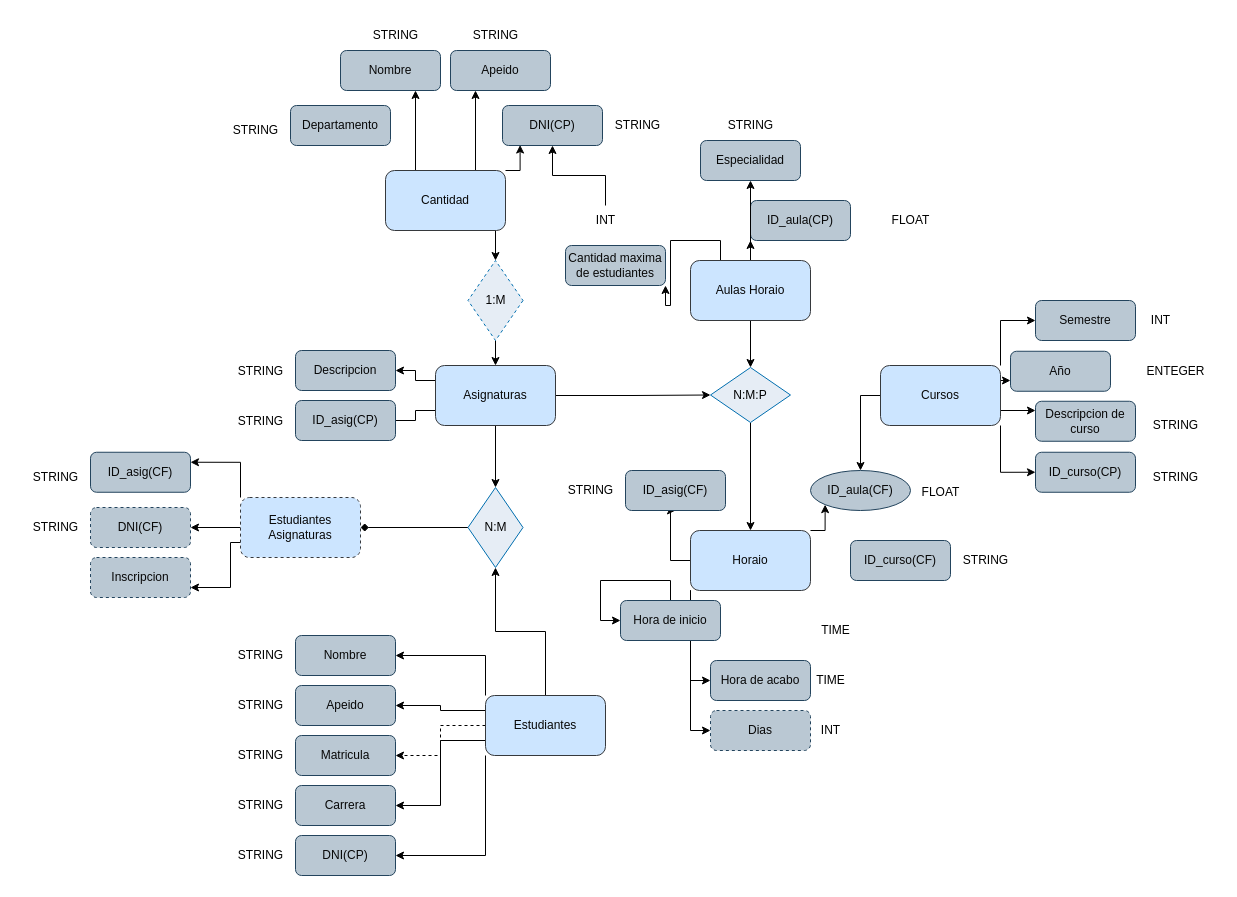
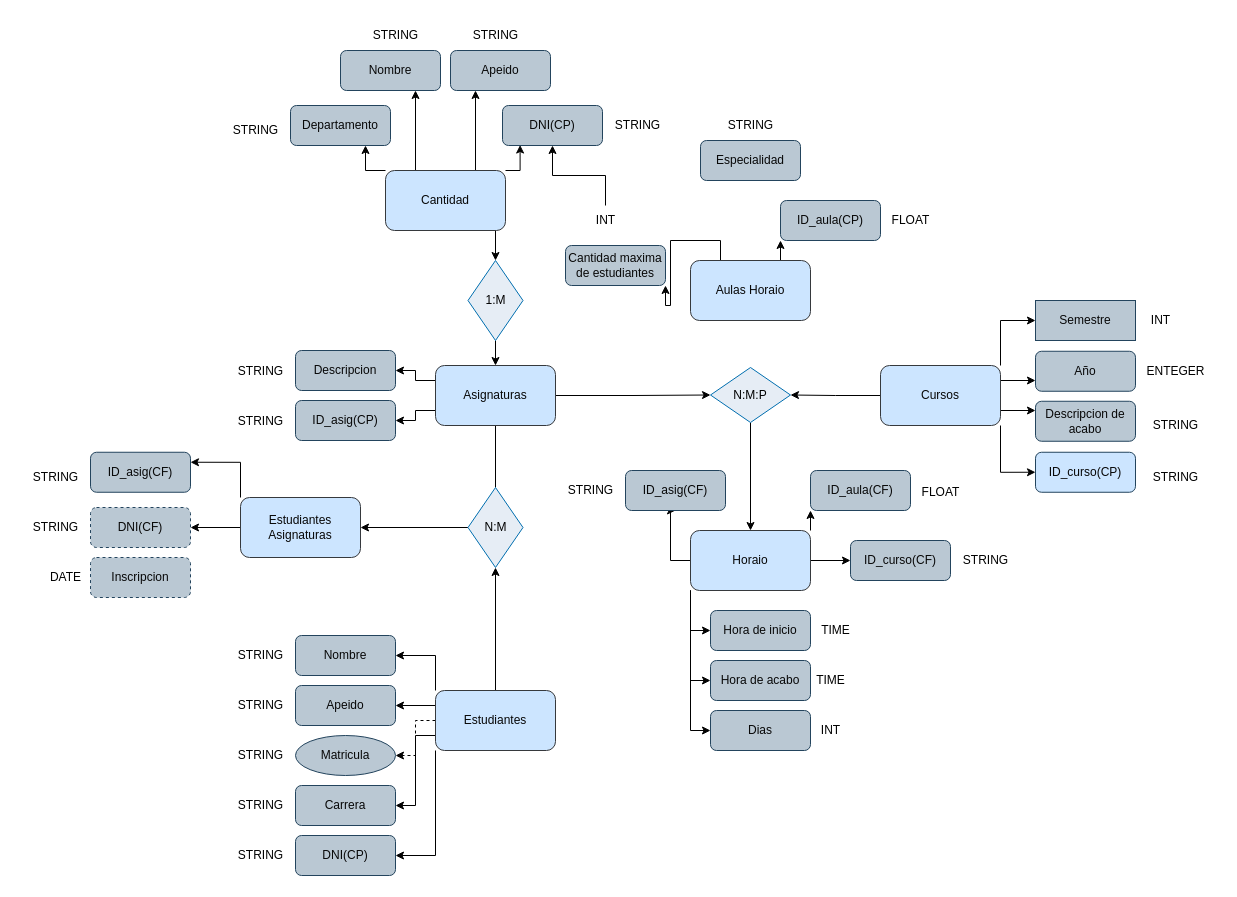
edge "Cantidad" -> "Departamento": added
edge "Aulas Horaio" -> "Especialidad": removed
node "ID_aula(CP)": moved (801, 221) -> (831, 221)
node "1:M": style dashed -> solid
node "Semestre": shape rounded rectangle -> rectangle
edge "Aulas Horaio" -> "N:M:P": removed
node "Año": moved (1061, 371) -> (1086, 371)
edge "Asignaturas" -- "ID_asig(CP)": arrowhead none -> classic
node "Descripcion de curso": label "Descripcion de curso" -> "Descripcion de acabo"
edge "Cursos" -> "ID_aula(CF)": now "Cursos" -> "N:M:P"
node "ID_curso(CP)": fillcolor #bac8d3 -> #cce5ff
edge "Asignaturas" -> "N:M": arrowhead classic -> none
node "ID_aula(CF)": shape ellipse -> rounded rectangle
node "Estudiantes Asignaturas": style dashed -> solid
edge "N:M" -> "Estudiantes Asignaturas": arrowhead diamond -> classic
edge "Horaio" -> "ID_curso(CF)": added
edge "Estudiantes Asignaturas" -> "Inscripcion": removed
node "DATE": added
node "Hora de inicio": moved (671, 621) -> (761, 631)
node "Estudiantes": moved (546, 726) -> (496, 721)
node "Dias": style dashed -> solid
node "Matricula": shape rounded rectangle -> ellipse
